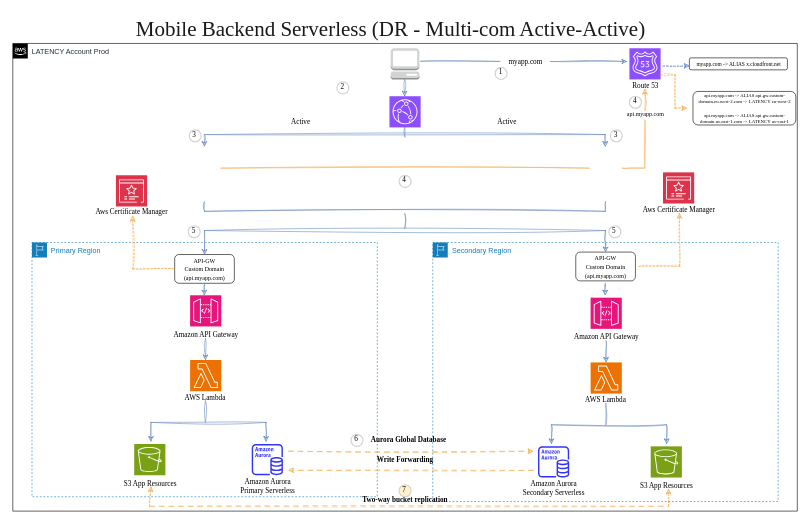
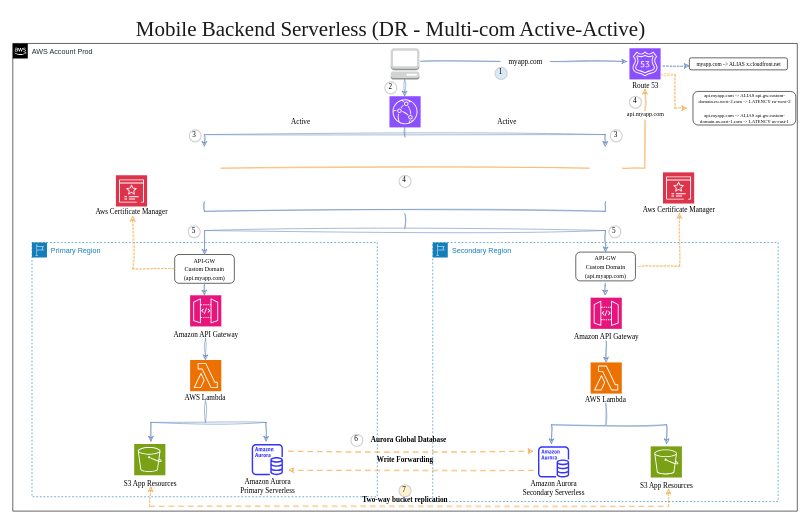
node "LATENCY Account Prod": label "LATENCY Account Prod" -> "AWS Account Prod"
node "1": fillcolor #ffffff -> #dae8fc
node "2": moved (343, 88) -> (391, 88)
